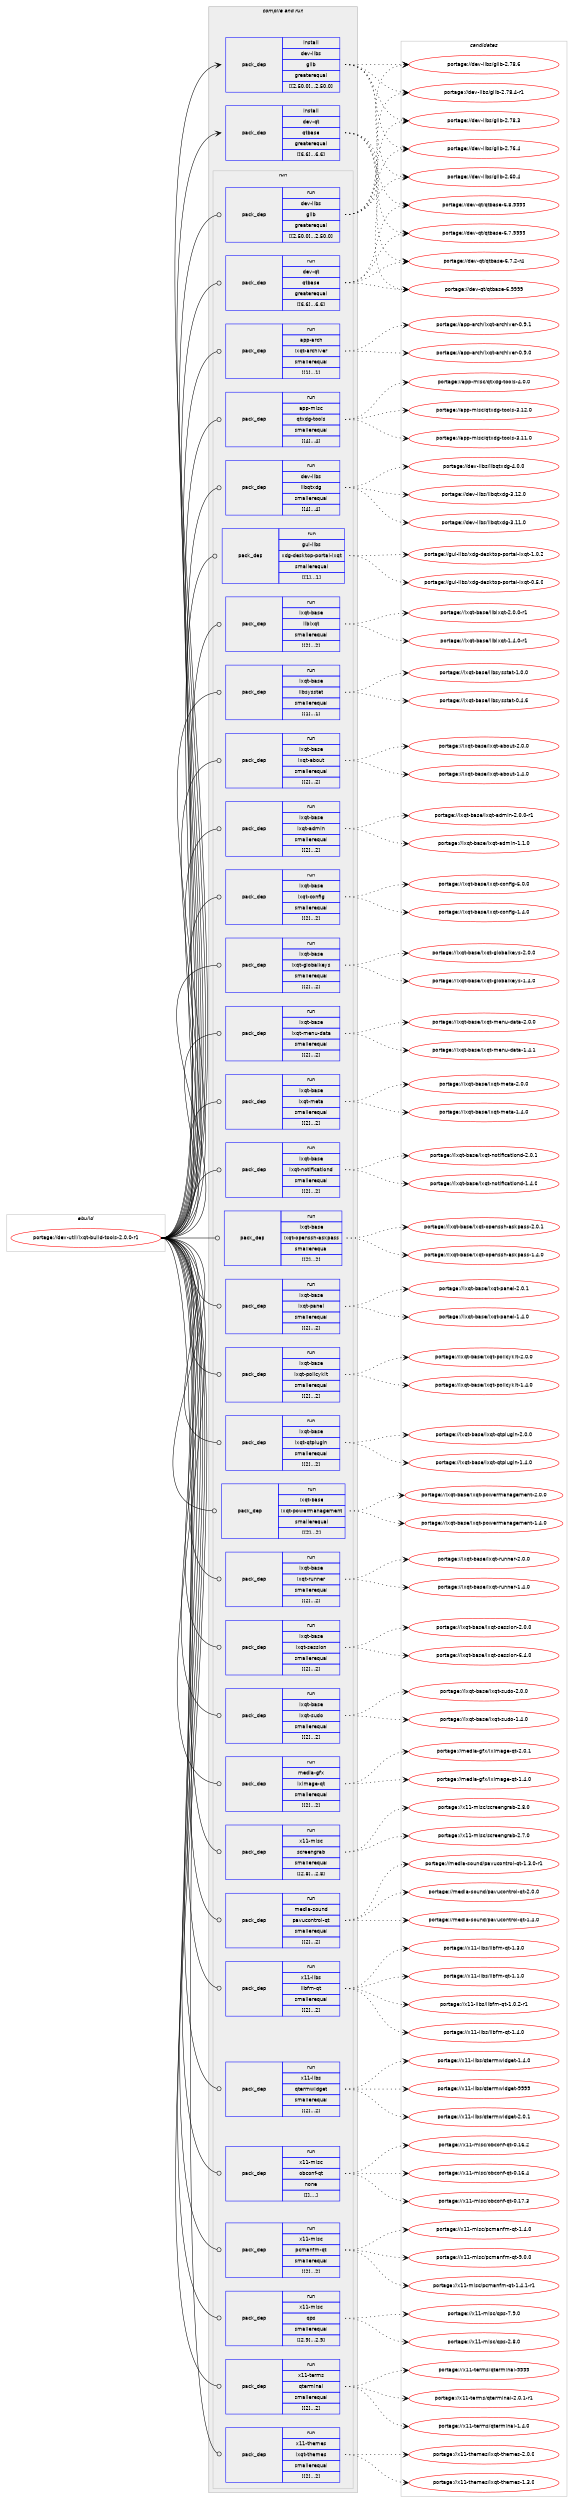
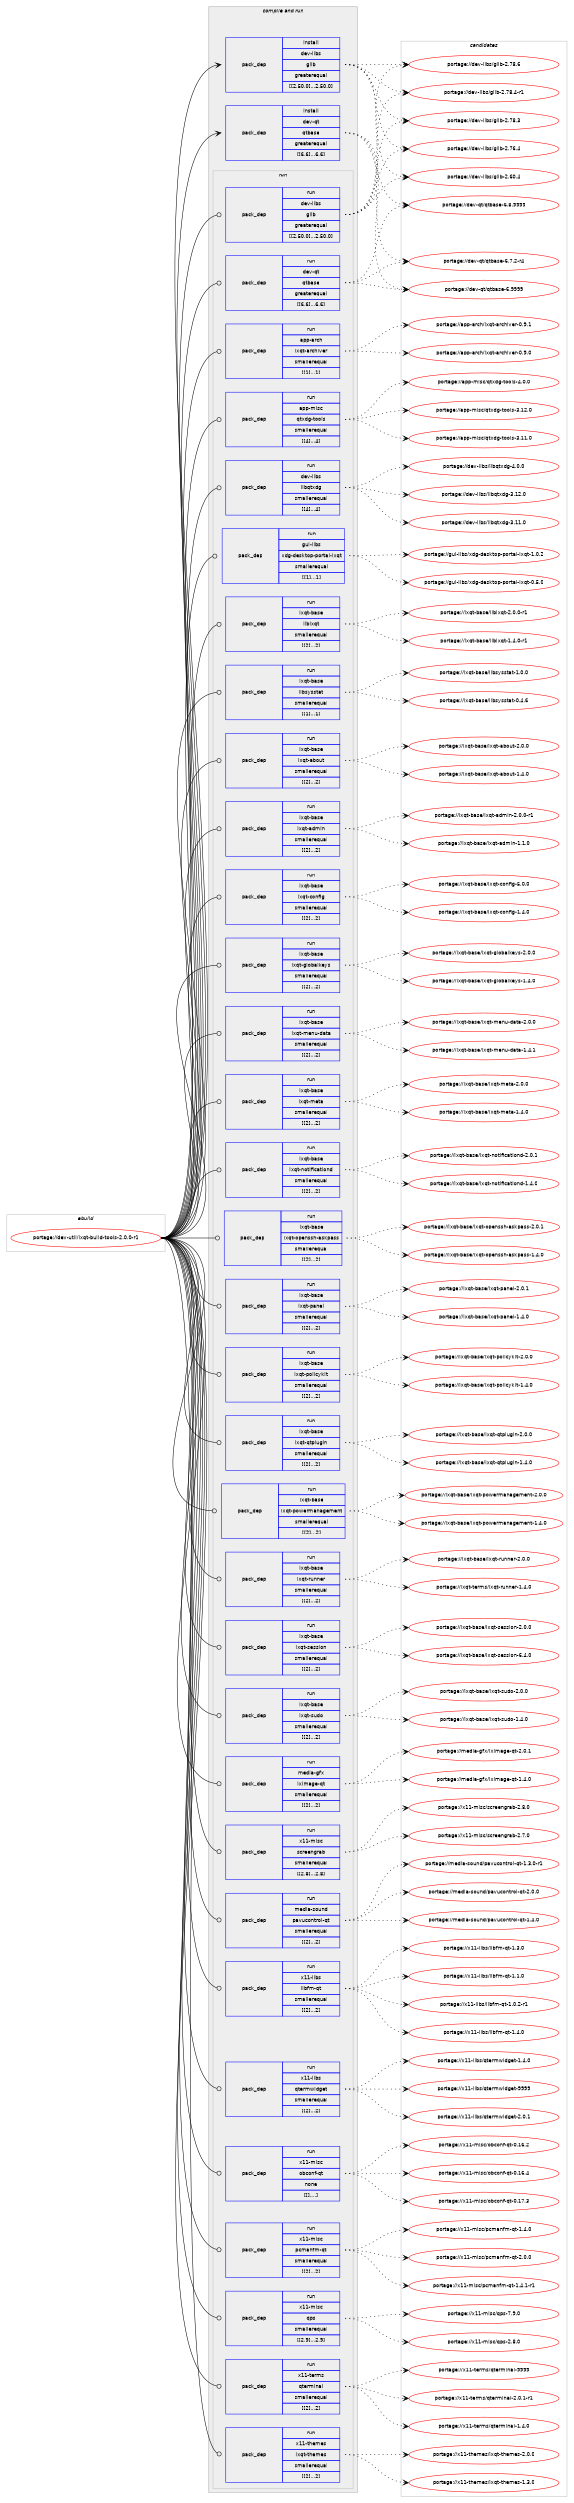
node "portage://dev-qt/qtbase-6.7.9999": removed
node "portage://lxqt-base/lxqt-runner-1.4.0": label "portage://lxqt-base/lxqt-runner-1.4.0" -> "portage://lxqt-terms/lxqt-runner-1.4.0"
node "portage://x11-misc/pcmanfm-qt-9.0.0": label "portage://x11-misc/pcmanfm-qt-9.0.0" -> "portage://x11-misc/pcmanfm-qt-2.0.0"
